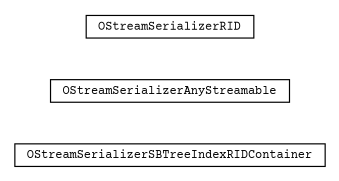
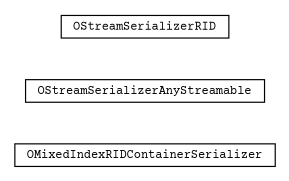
node "OMixedIndexRIDContainerSerializer": added
node "OStreamSerializerSBTreeIndexRIDContainer": removed
